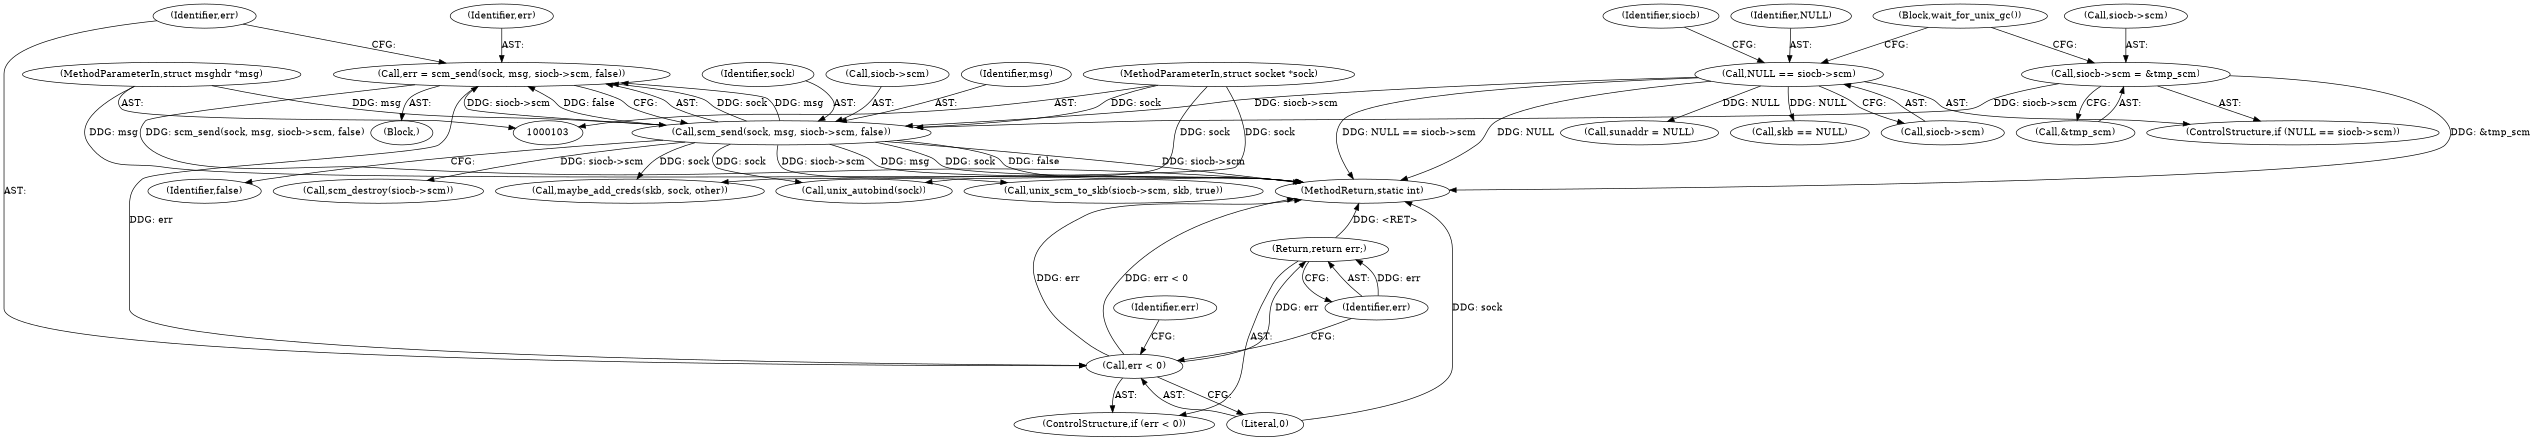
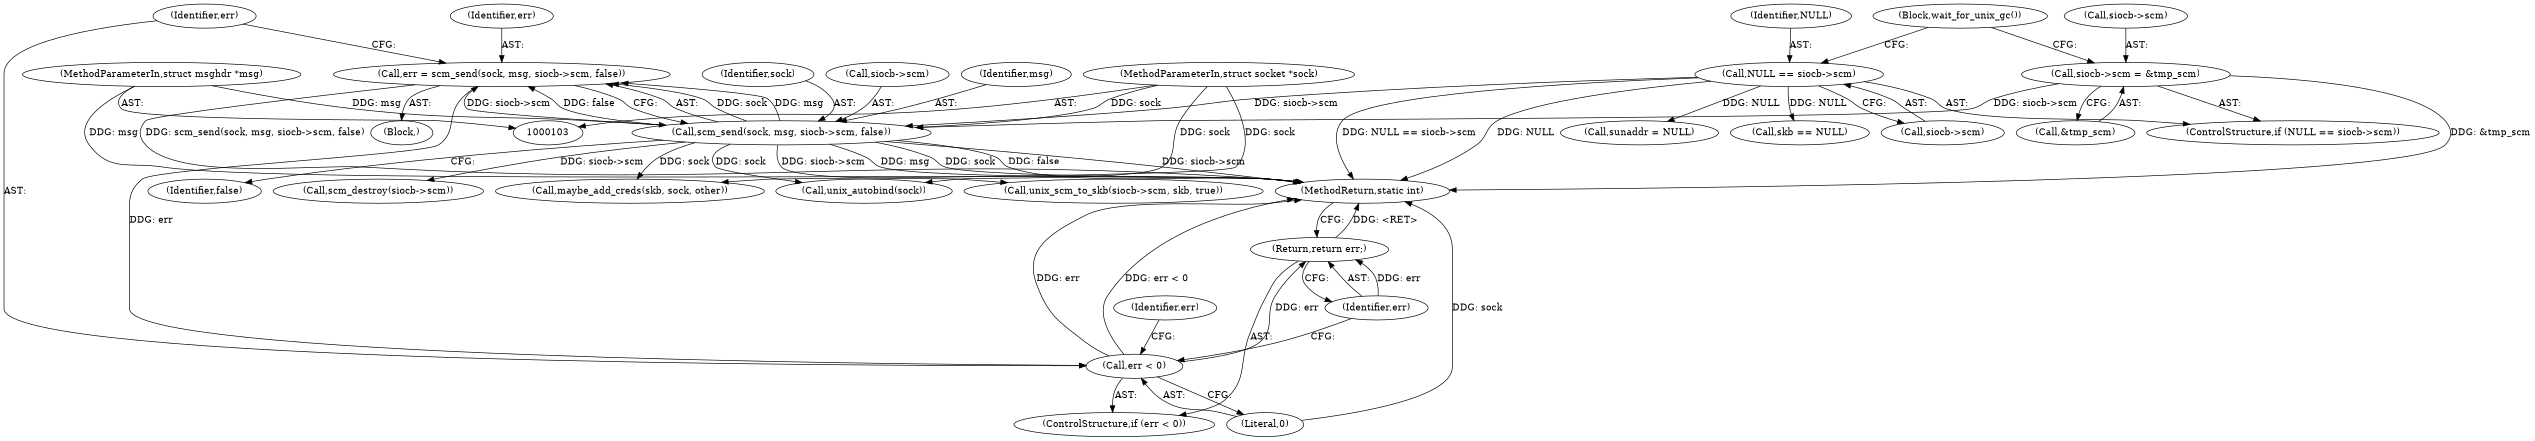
node "(Identifier,siocb)": removed
edge "(MethodReturn,static int)" -> "(Return,return err;)": added, label "CFG:"
